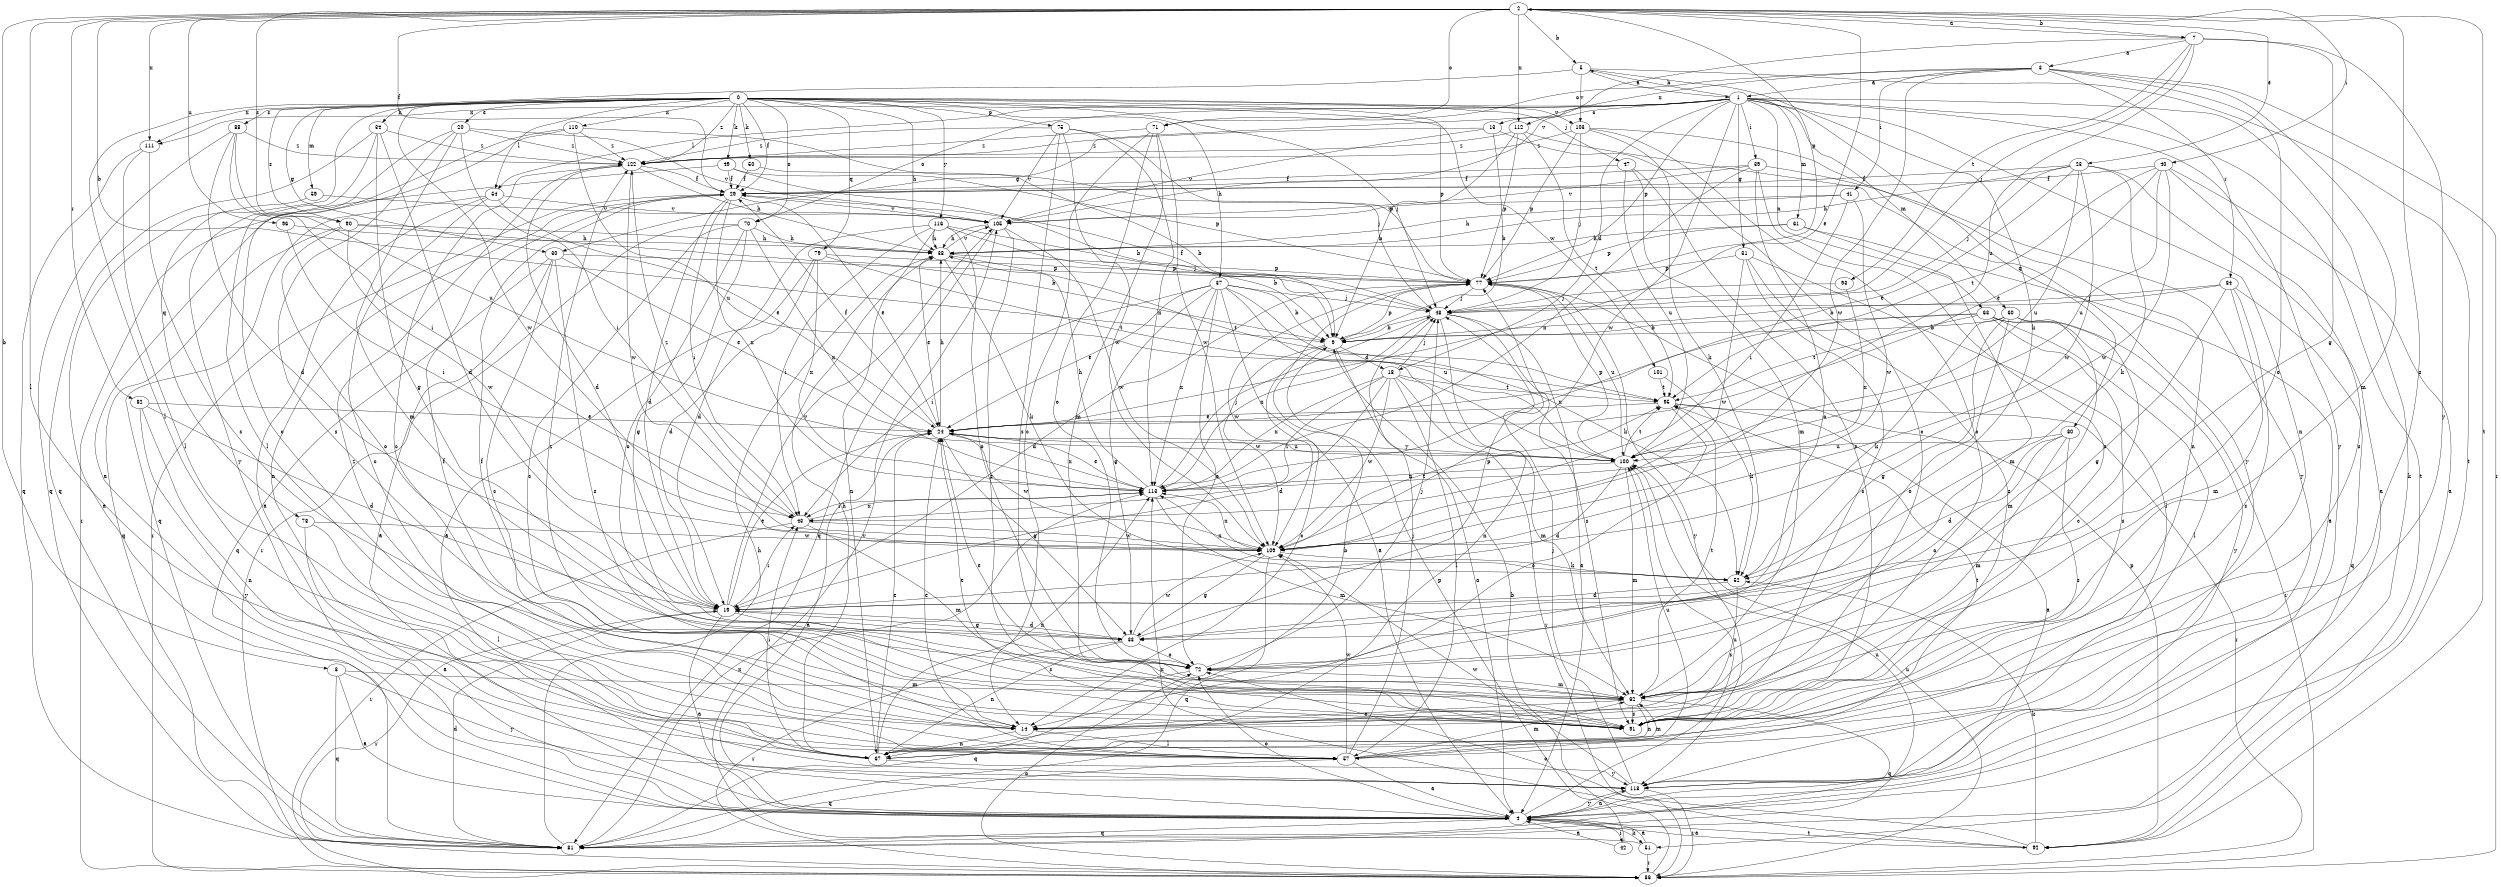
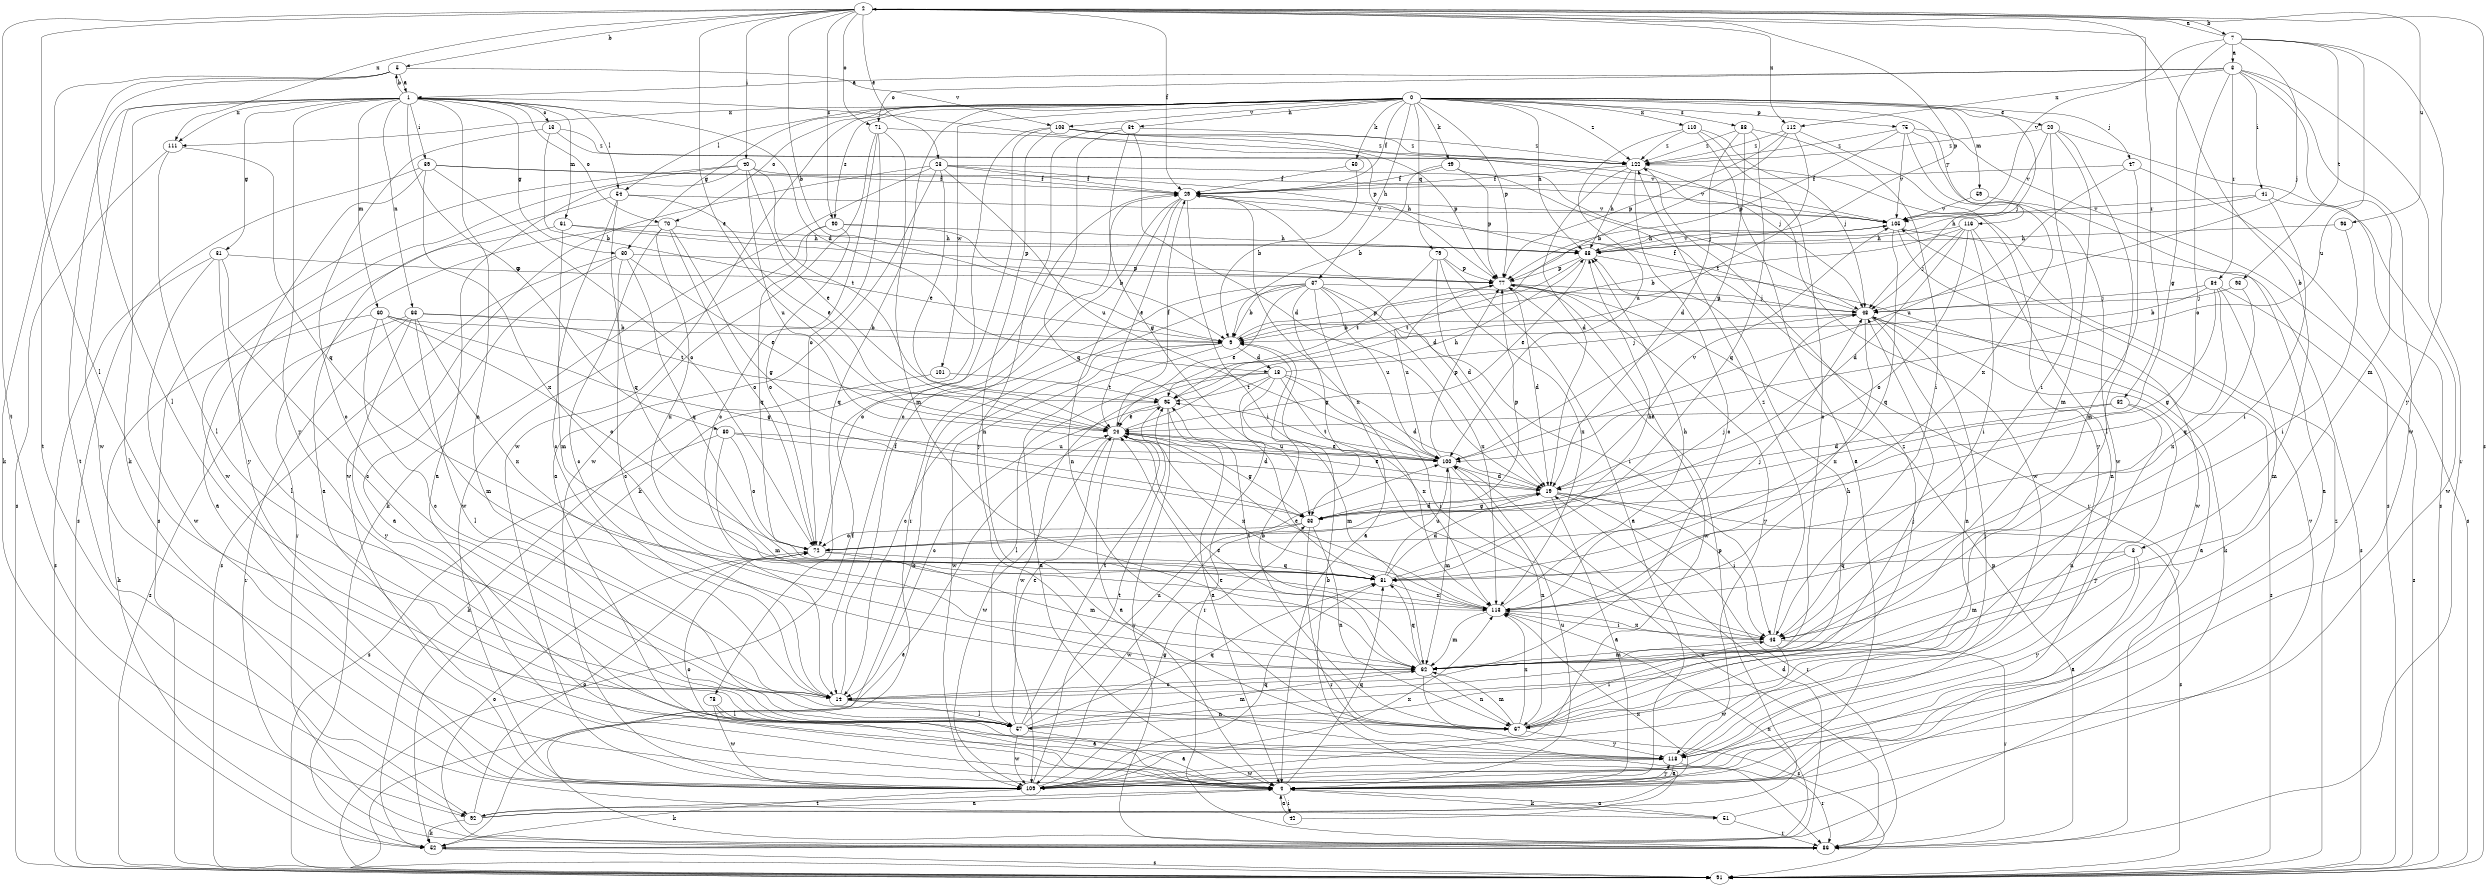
edge "100" -> "24": label "y" -> "e"
edge "100" -> "113": now "100" -> "67"
